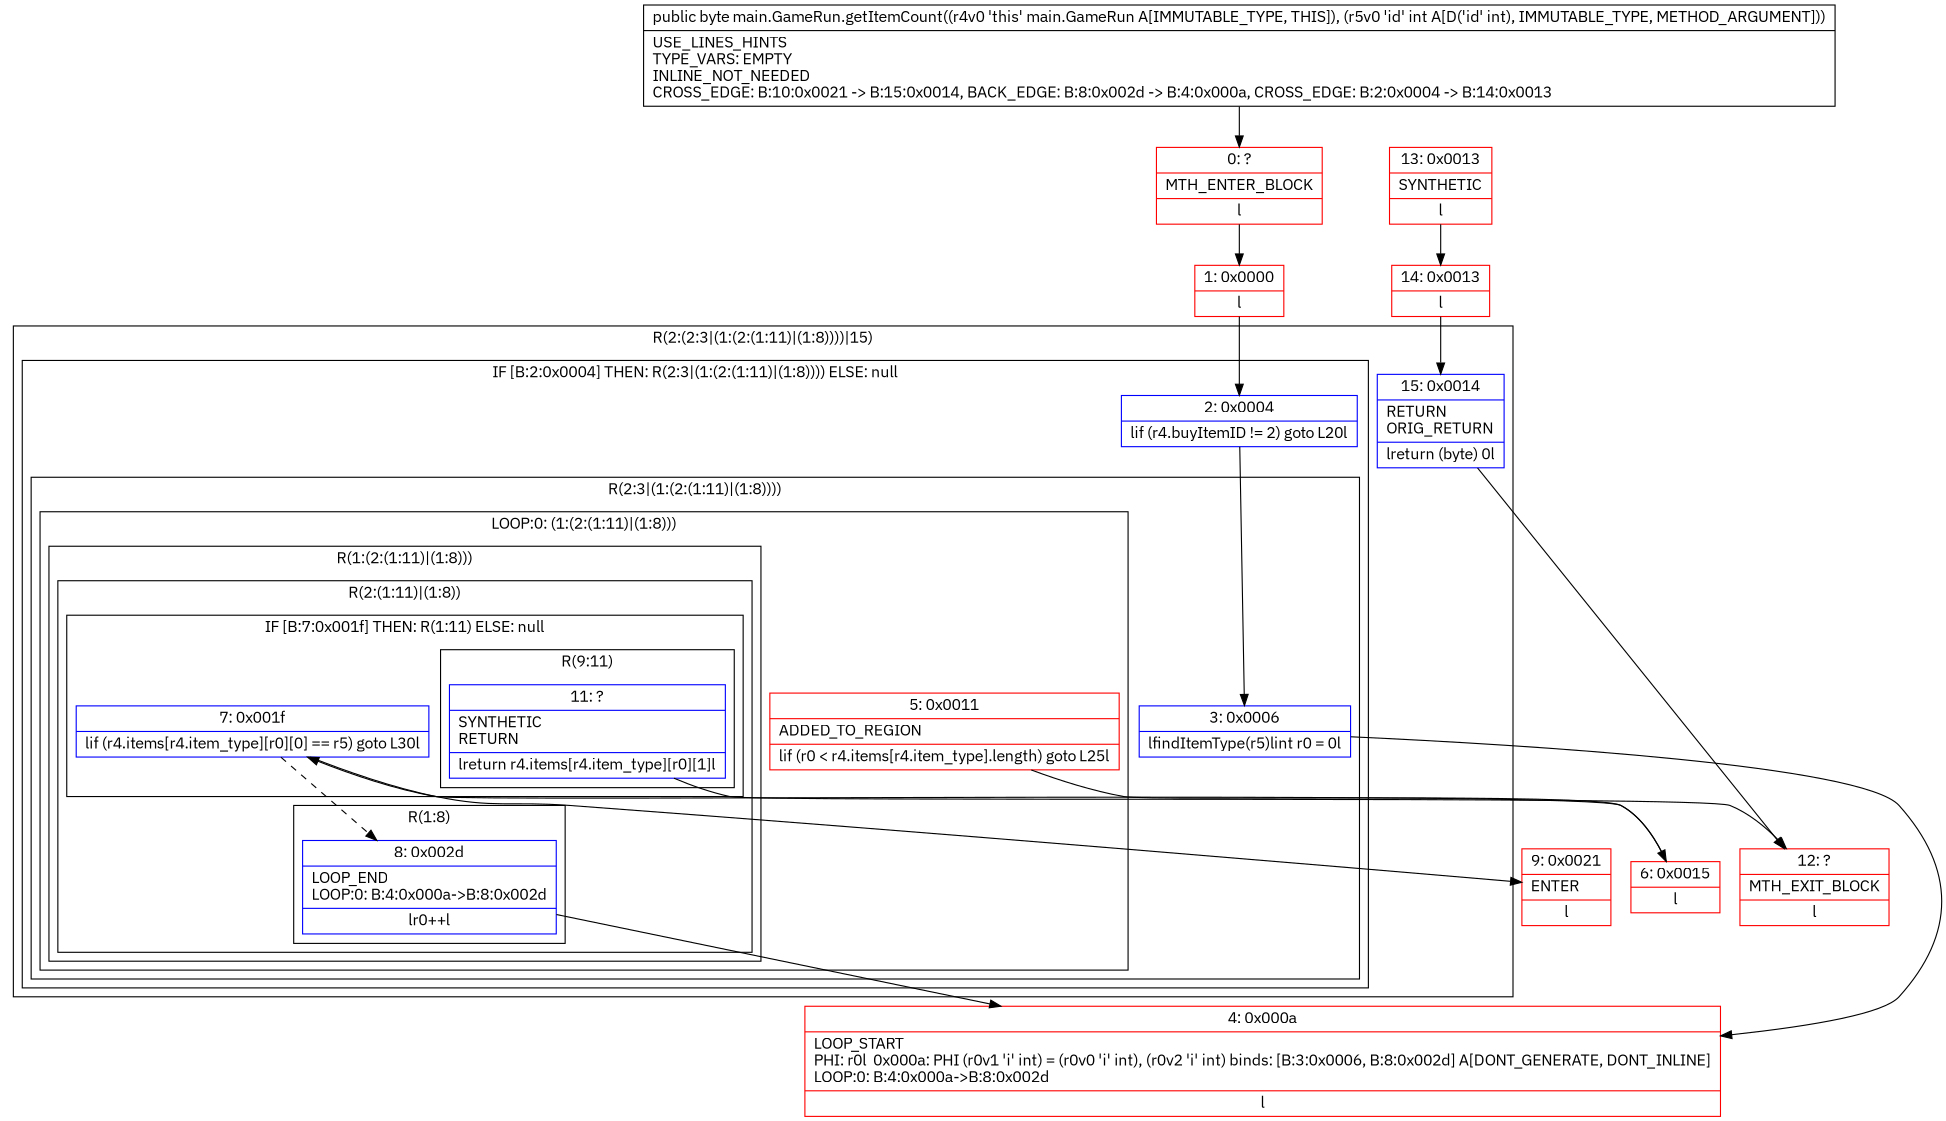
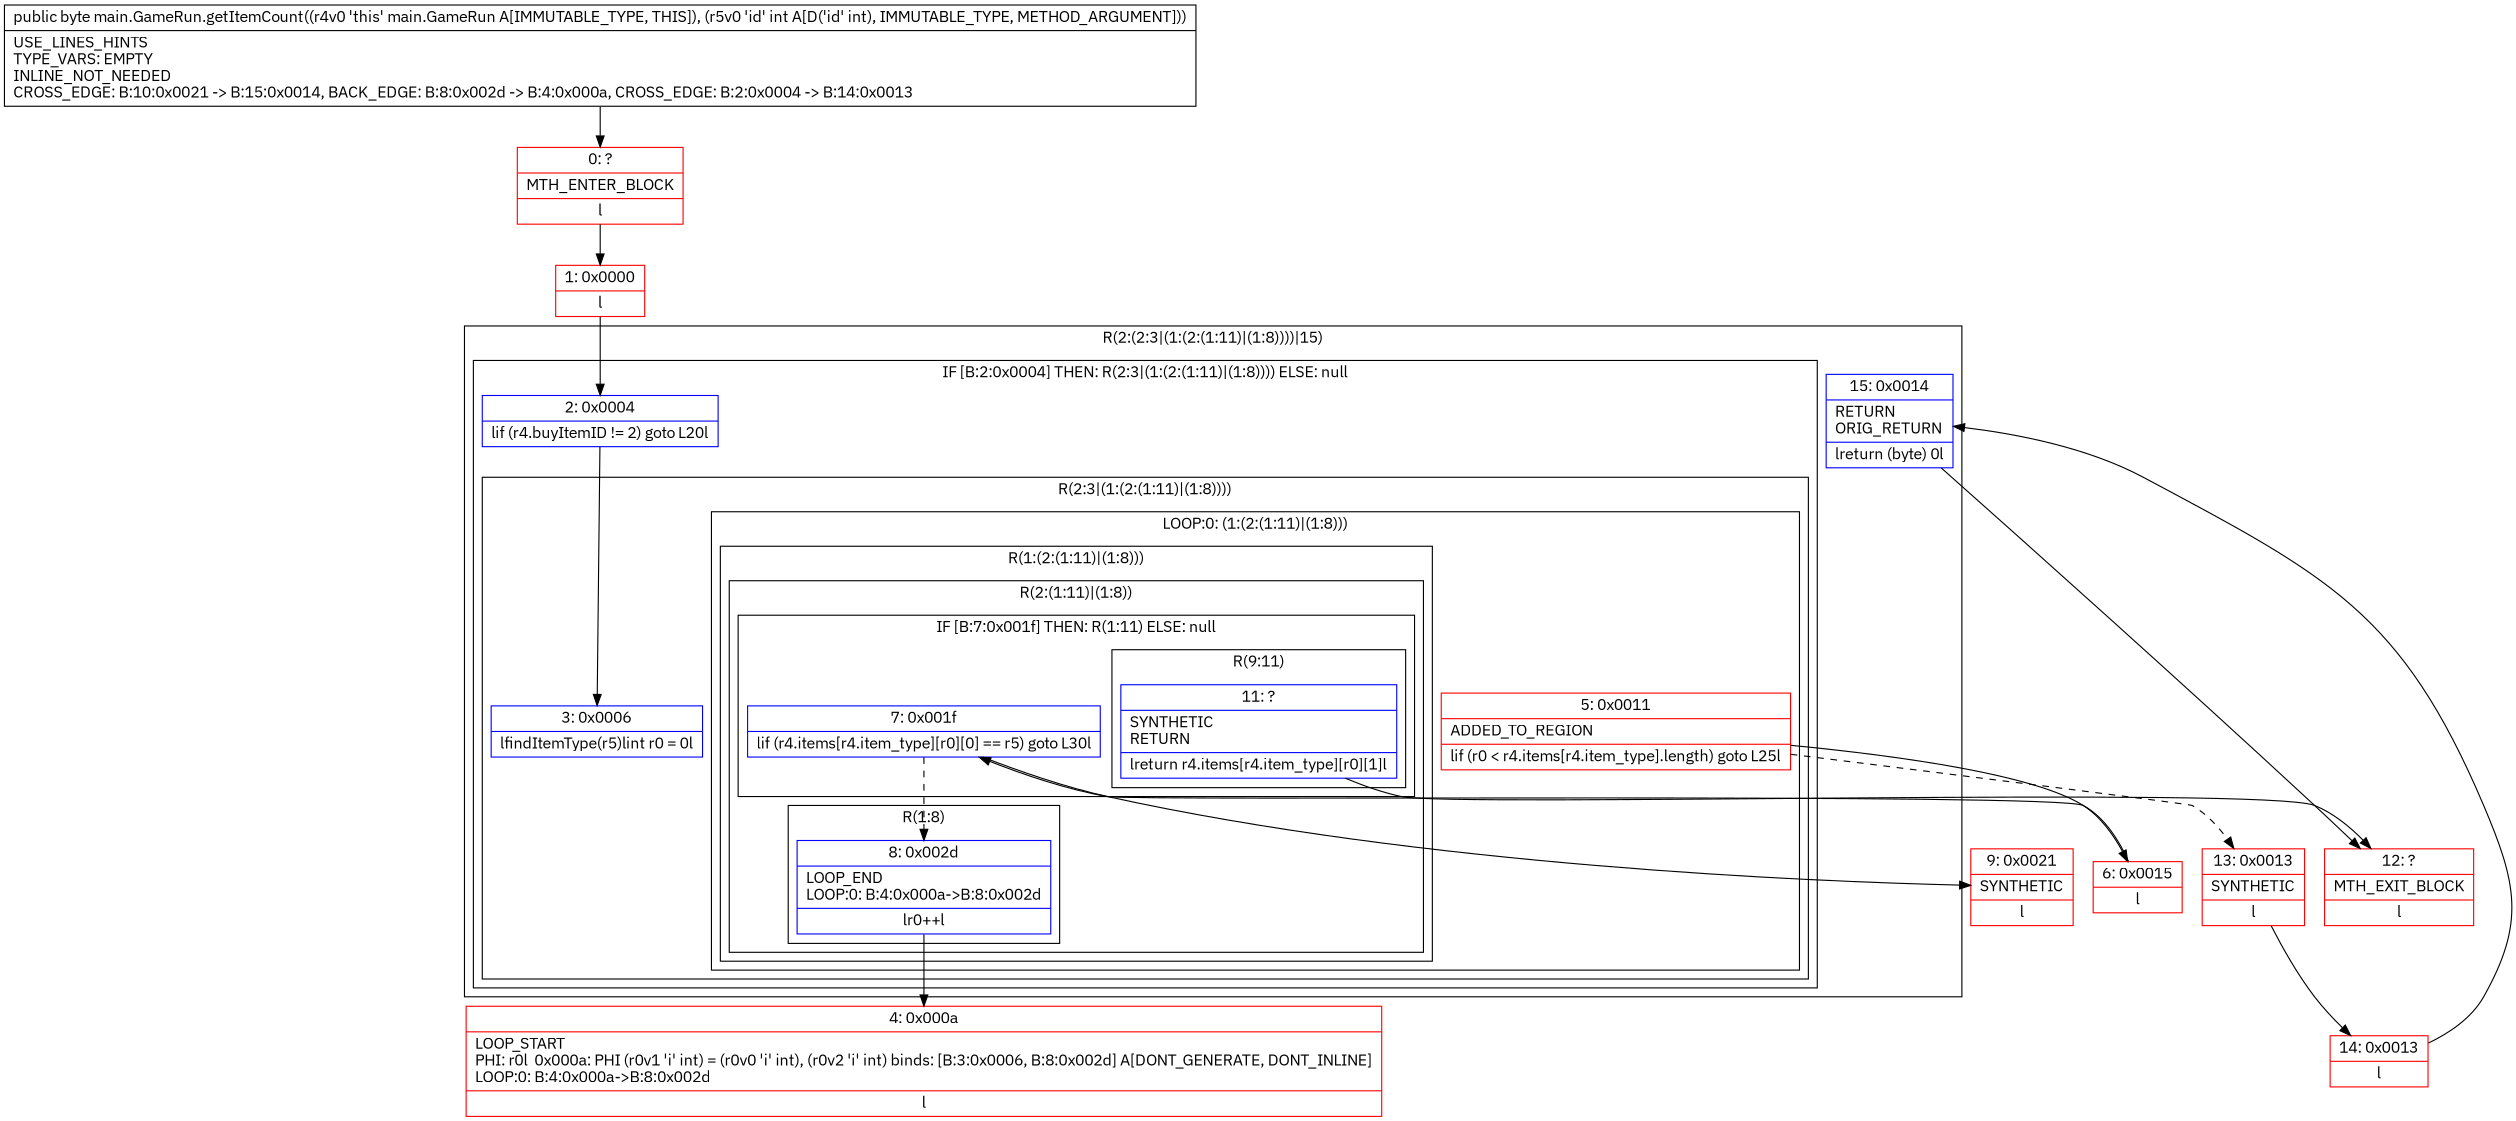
edge "3: 0x0006" -> "4: 0x000a": removed
edge "5: 0x0011" -> "13: 0x0013": added
node "9: 0x0021": text "ENTER" -> "SYNTHETIC"
